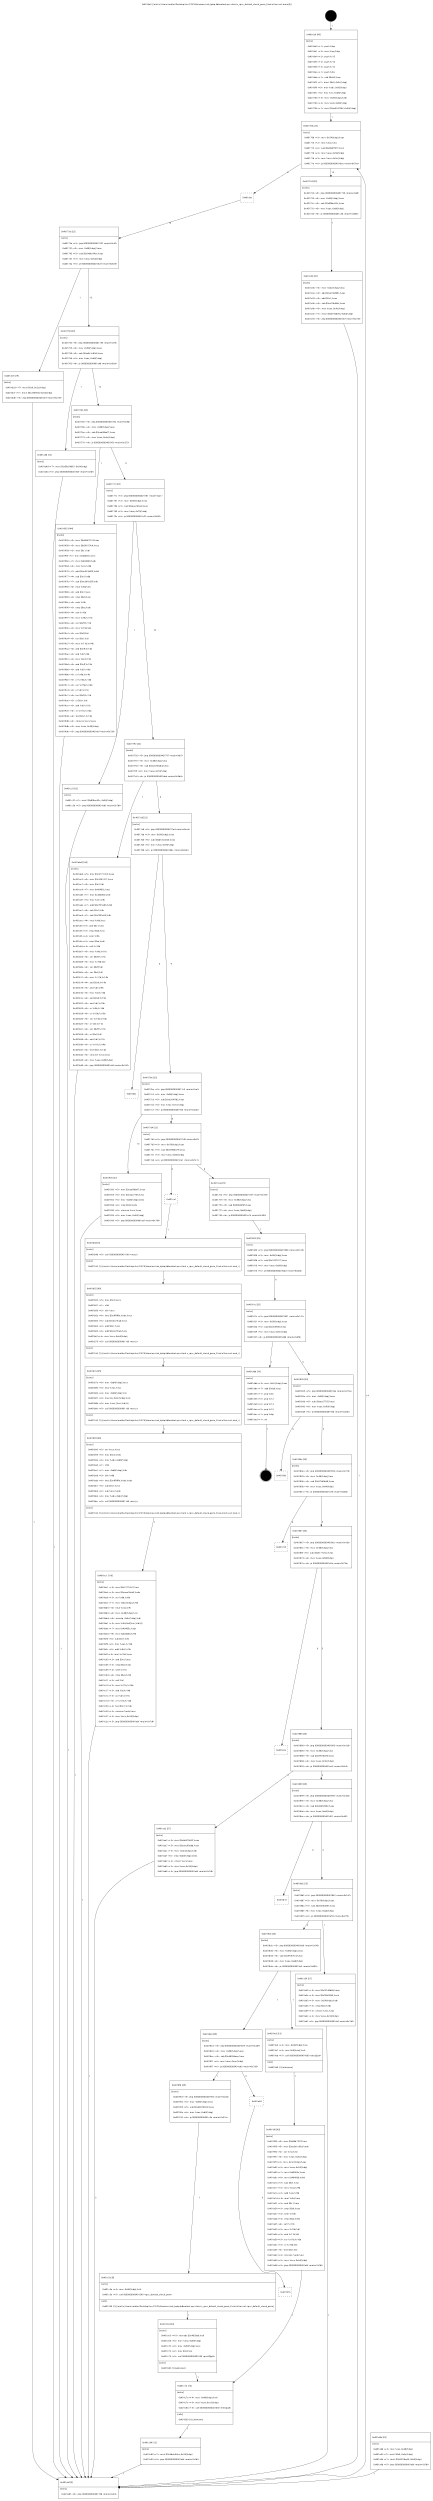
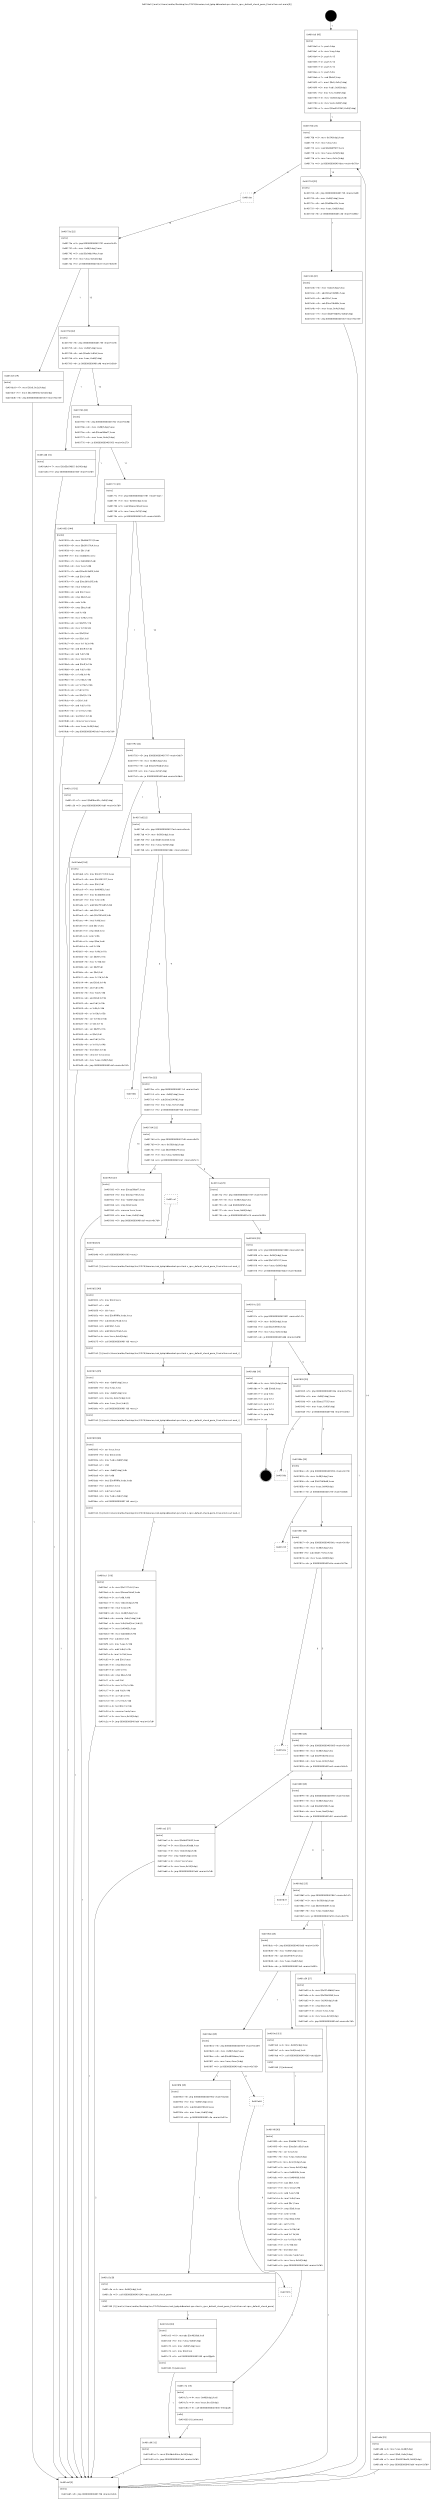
edge "0x4017d4 [22]" -> "0x401ca1": now "0x4017d4 [22]" -> "0x401920 [27]"
edge "0x401c63 [23]" -> "0x401c7a [15]": now "0x401c63 [23]" -> "0x401c89 [12]"
